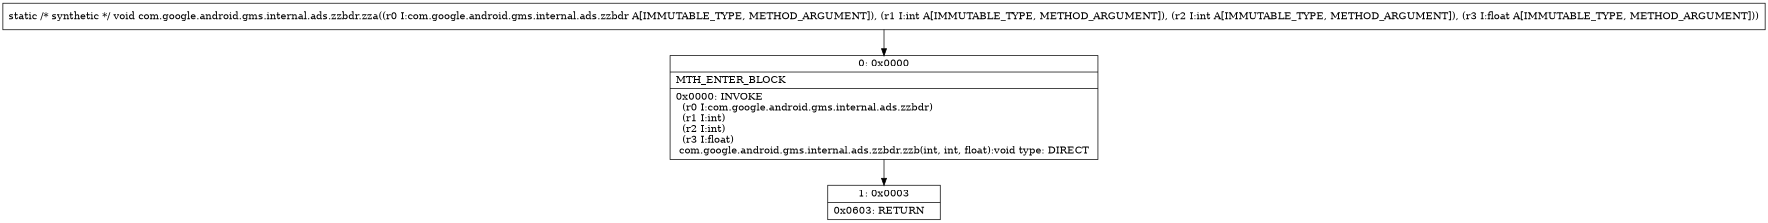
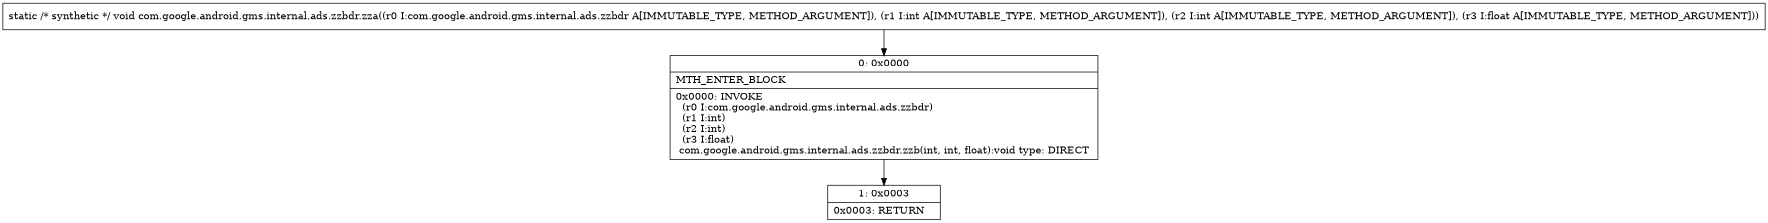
node "1: 0x0003": text "0x0603: RETURN" -> "0x0003: RETURN"
